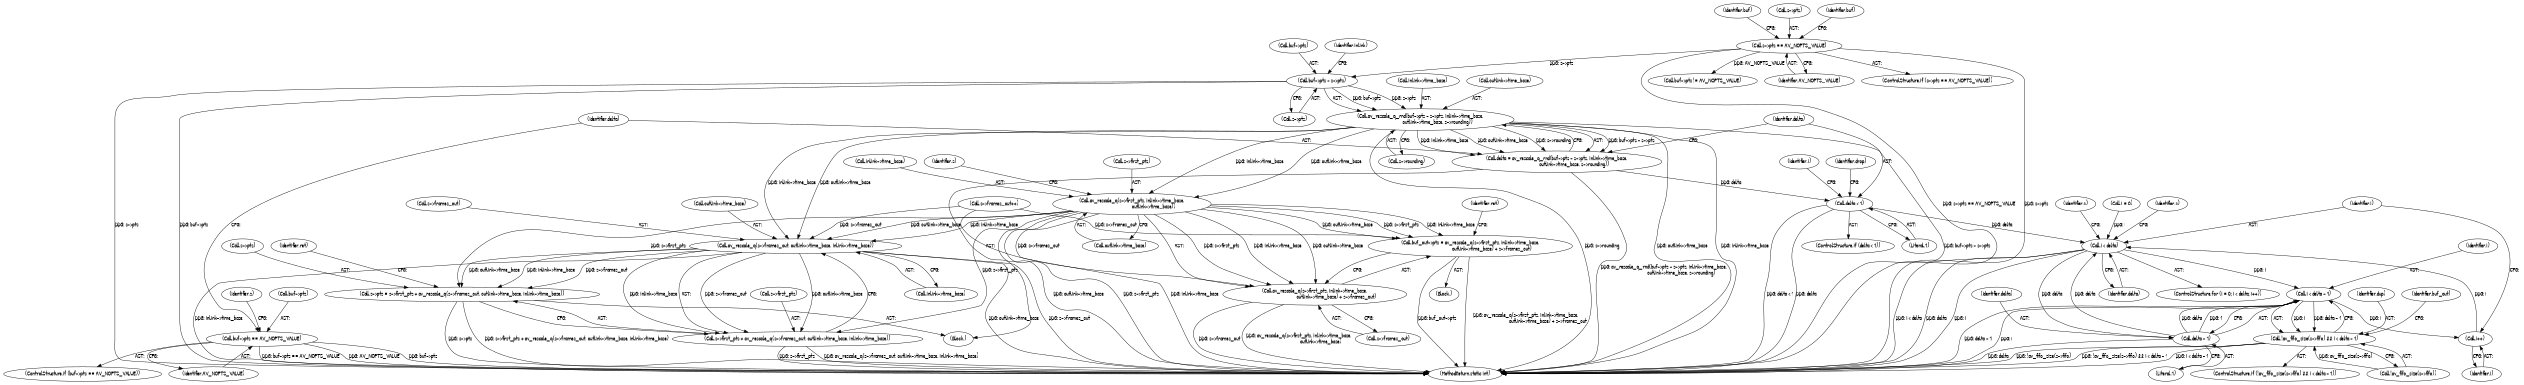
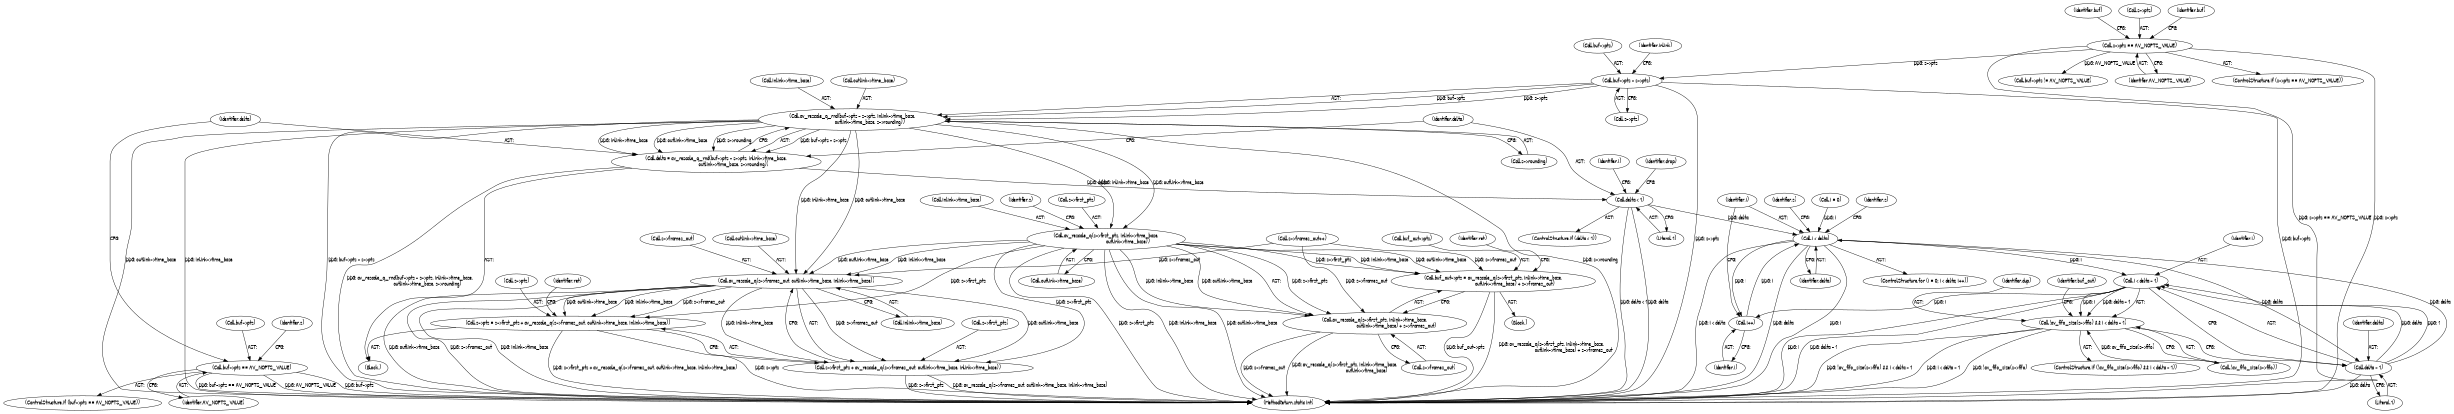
node "(Call,buf_out->pts)": added
edge "(Call,i < delta)" -> "(Call,i++)": added, label "DDG: i"
edge "(Call,!av_fifo_size(s->fifo) && i < delta - 1)" -> "(Call,i < delta - 1)": now "(Call,!av_fifo_size(s->fifo) && i < delta - 1)" -> "(Call,delta - 1)"
